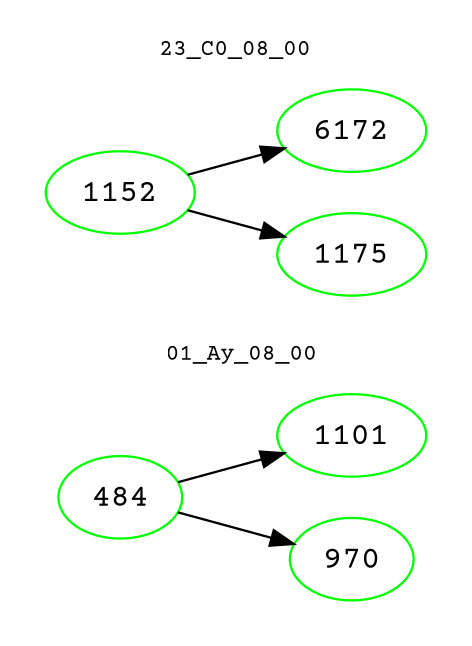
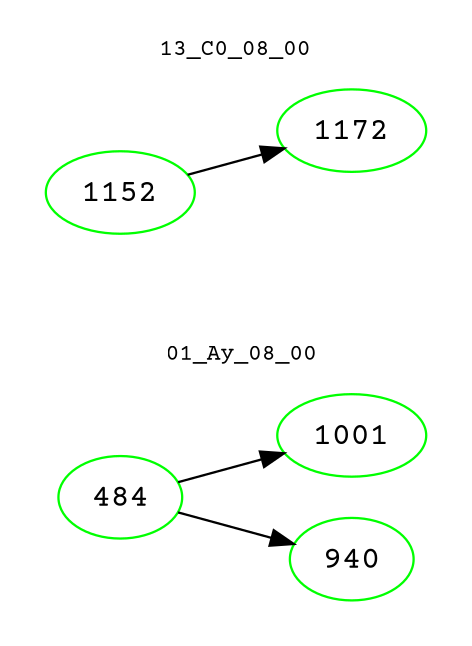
cluster "23_C0_08_00": label "23_C0_08_00" -> "13_C0_08_00"
node "6172": label "6172" -> "1172"
node "1175": removed
node "1101": label "1101" -> "1001"
node "970": label "970" -> "940"
